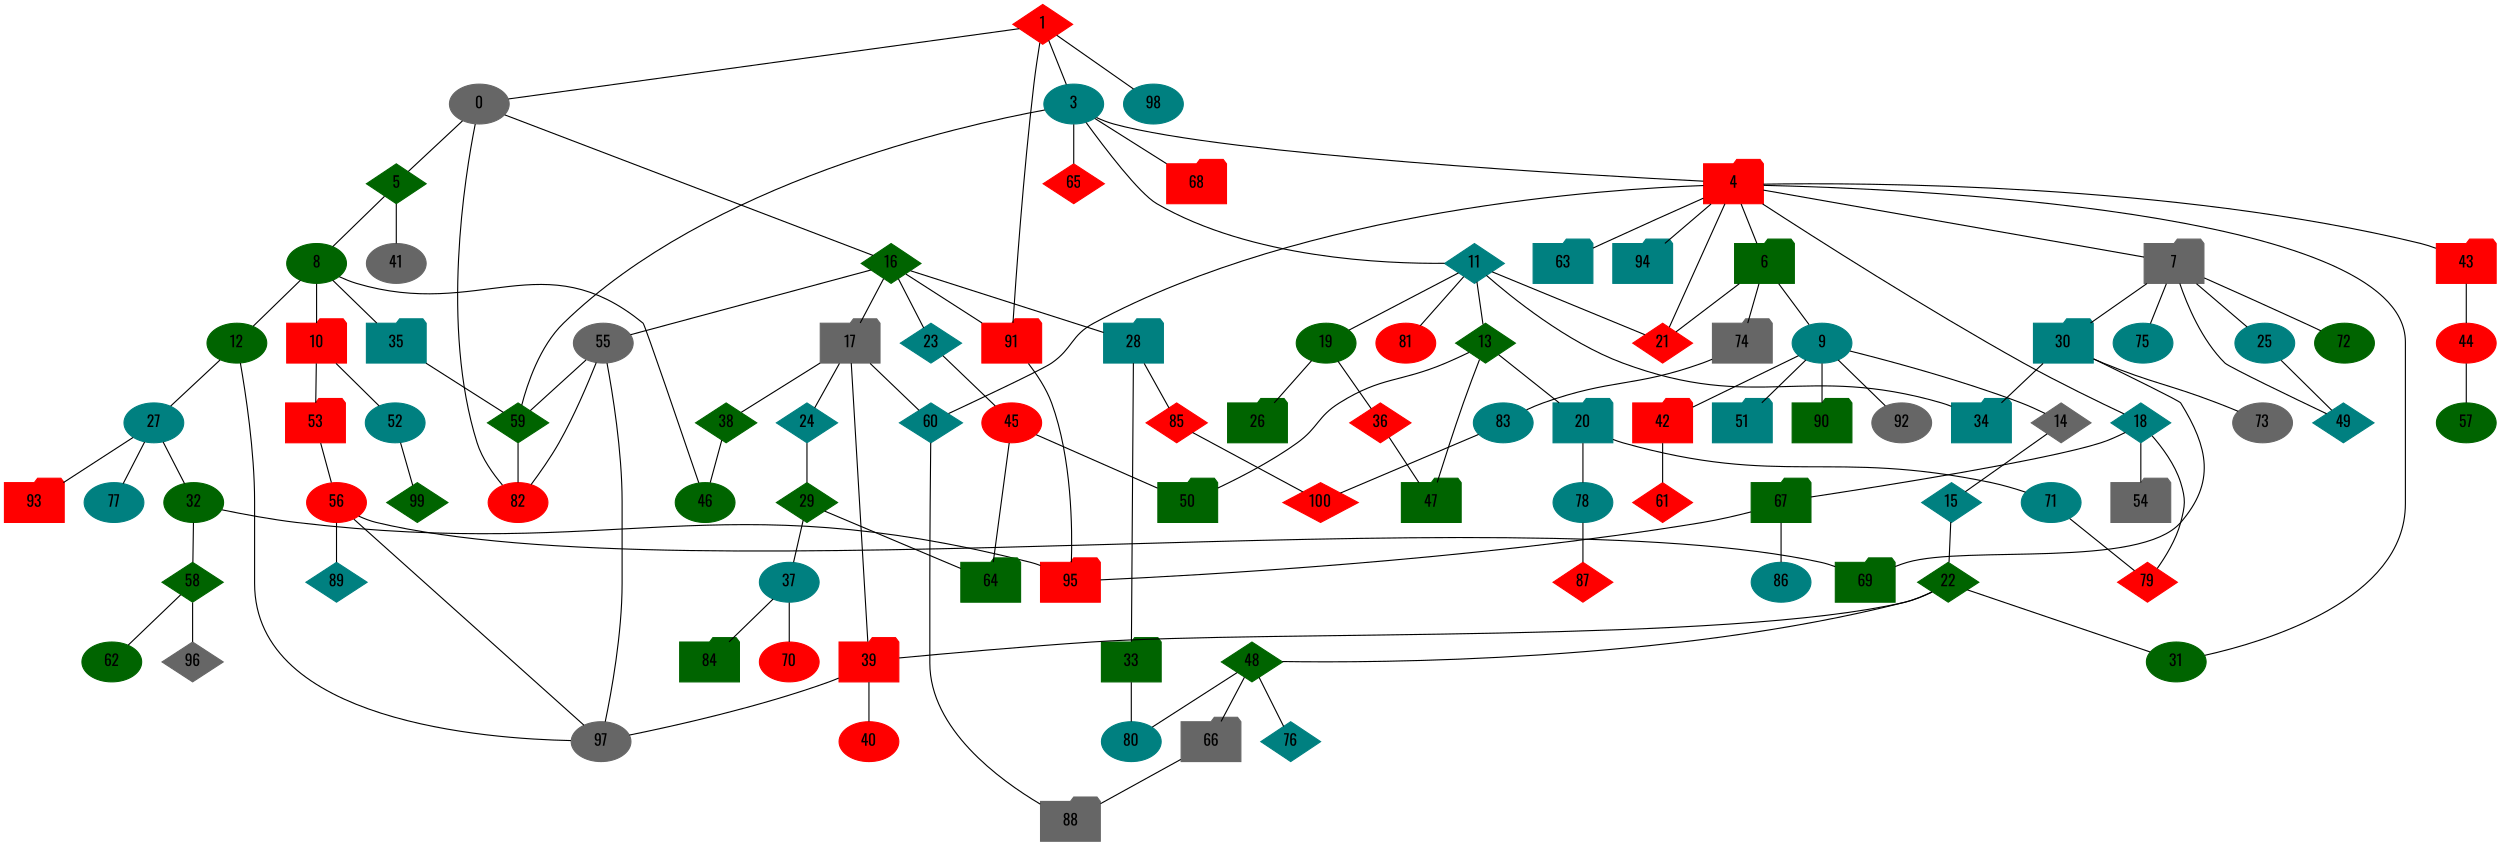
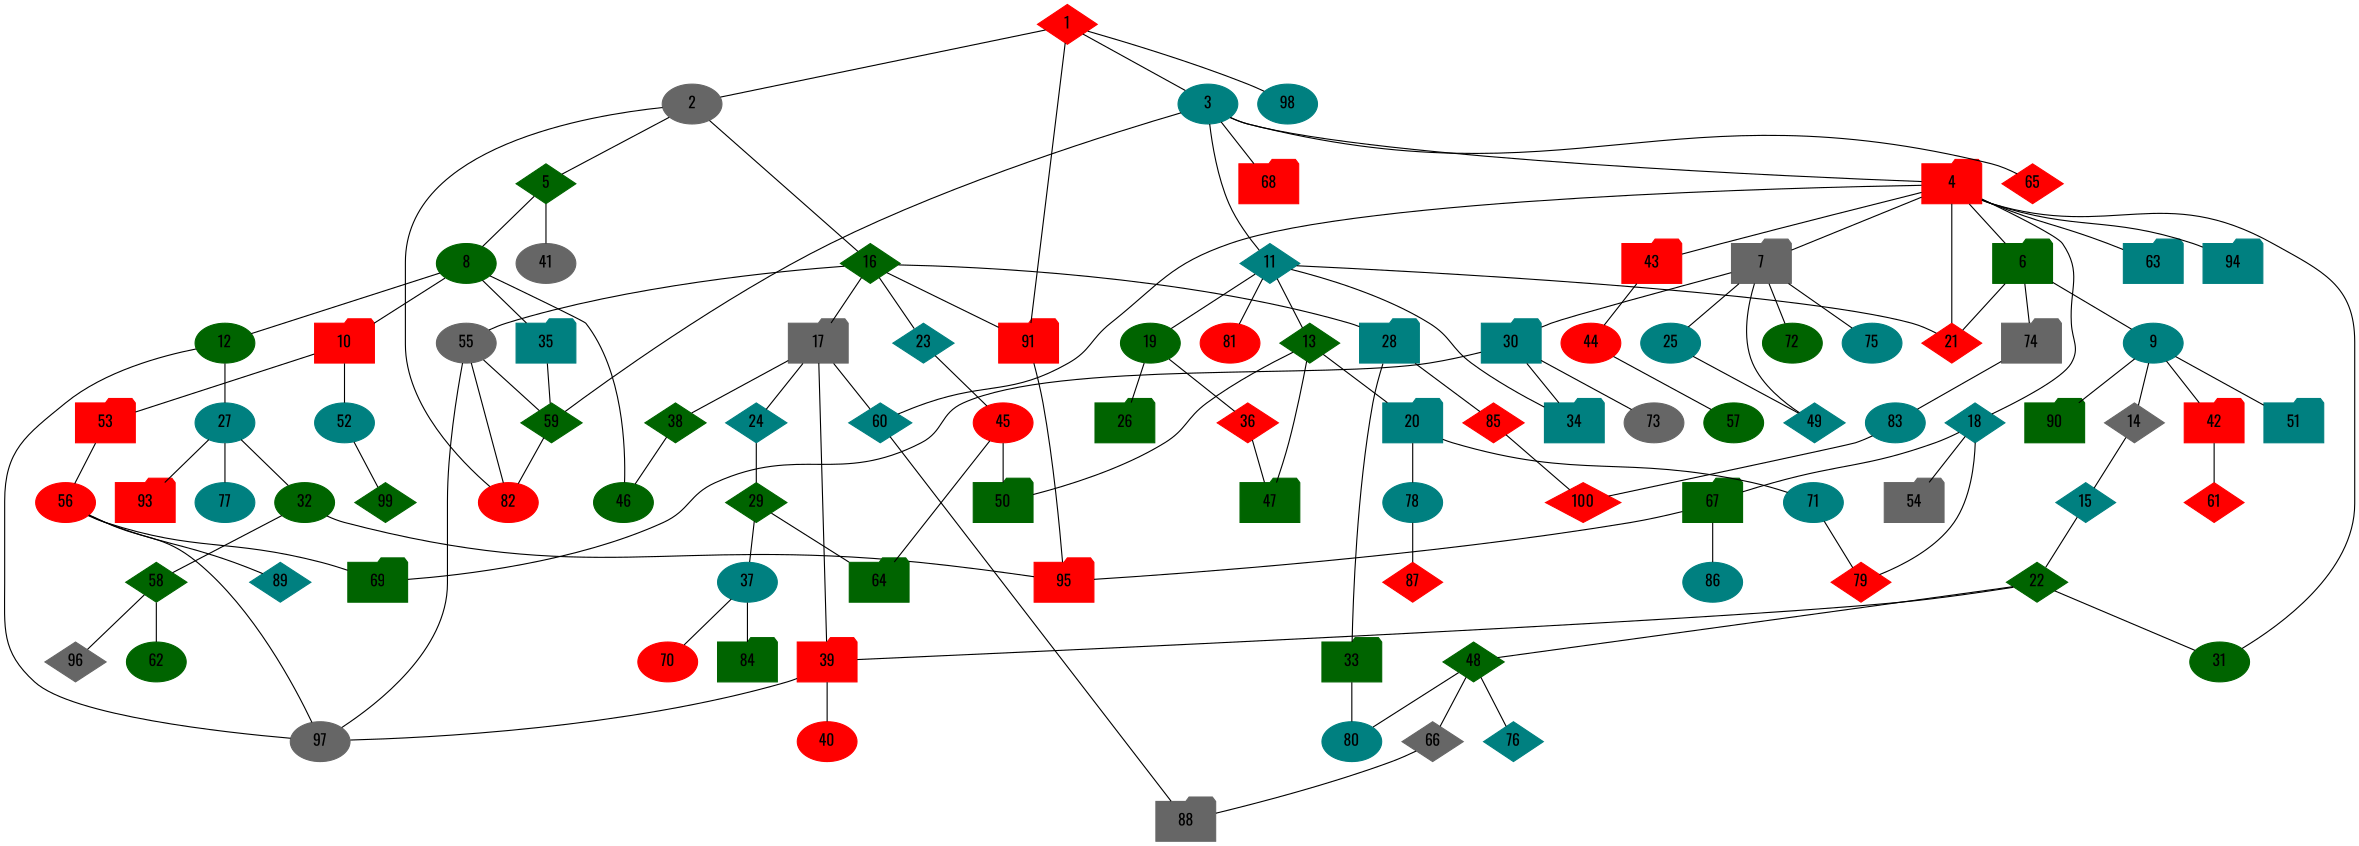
node "0": label "0" -> "2"
node "92": removed
node "66": shape folder -> diamond
